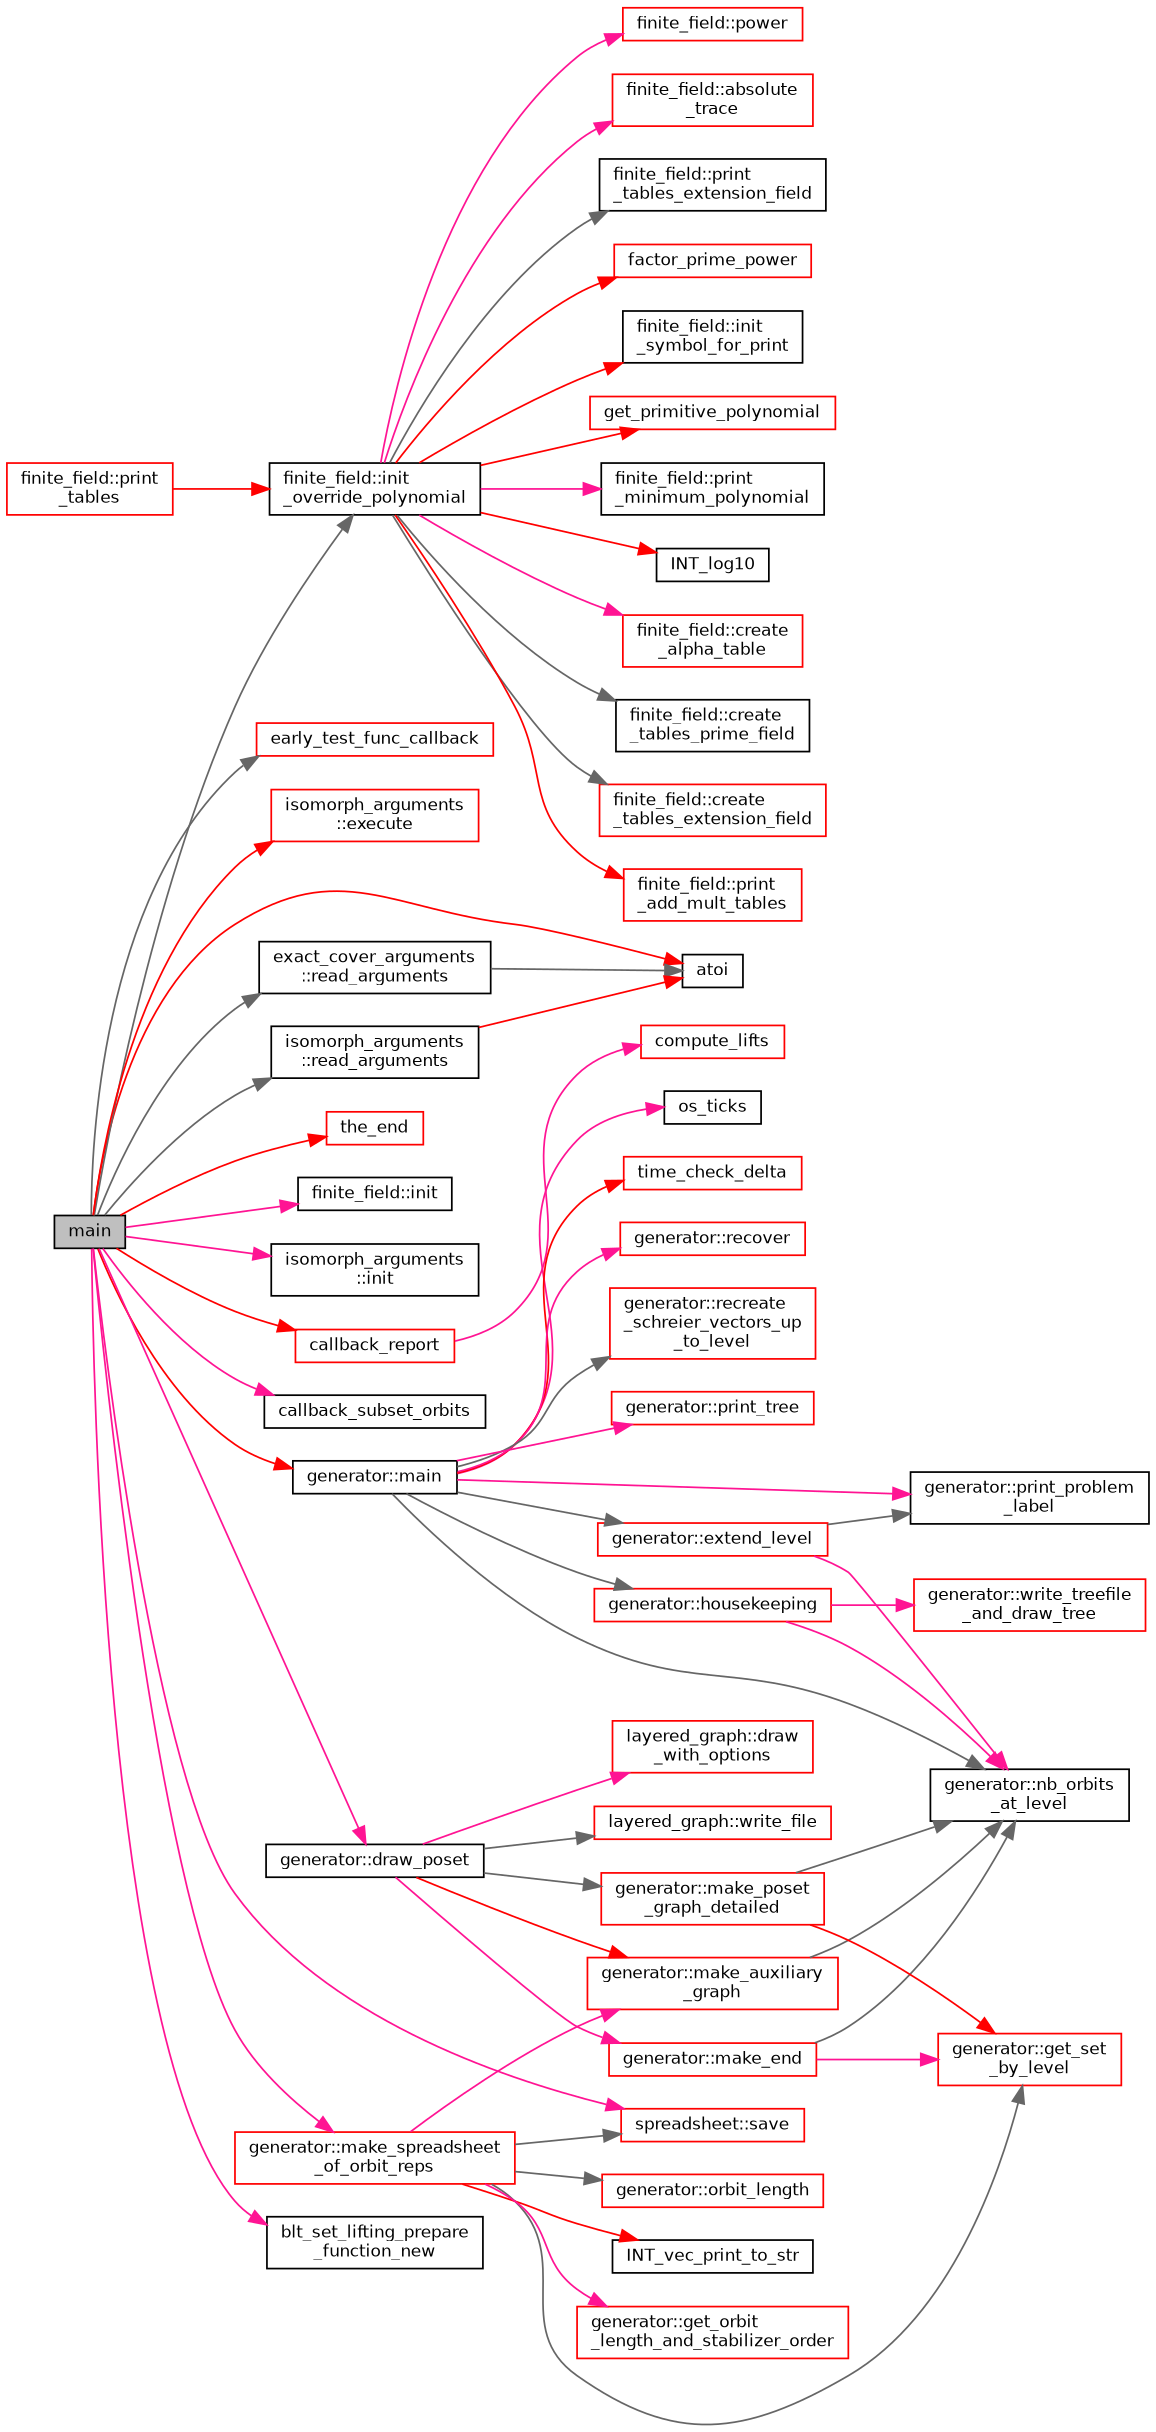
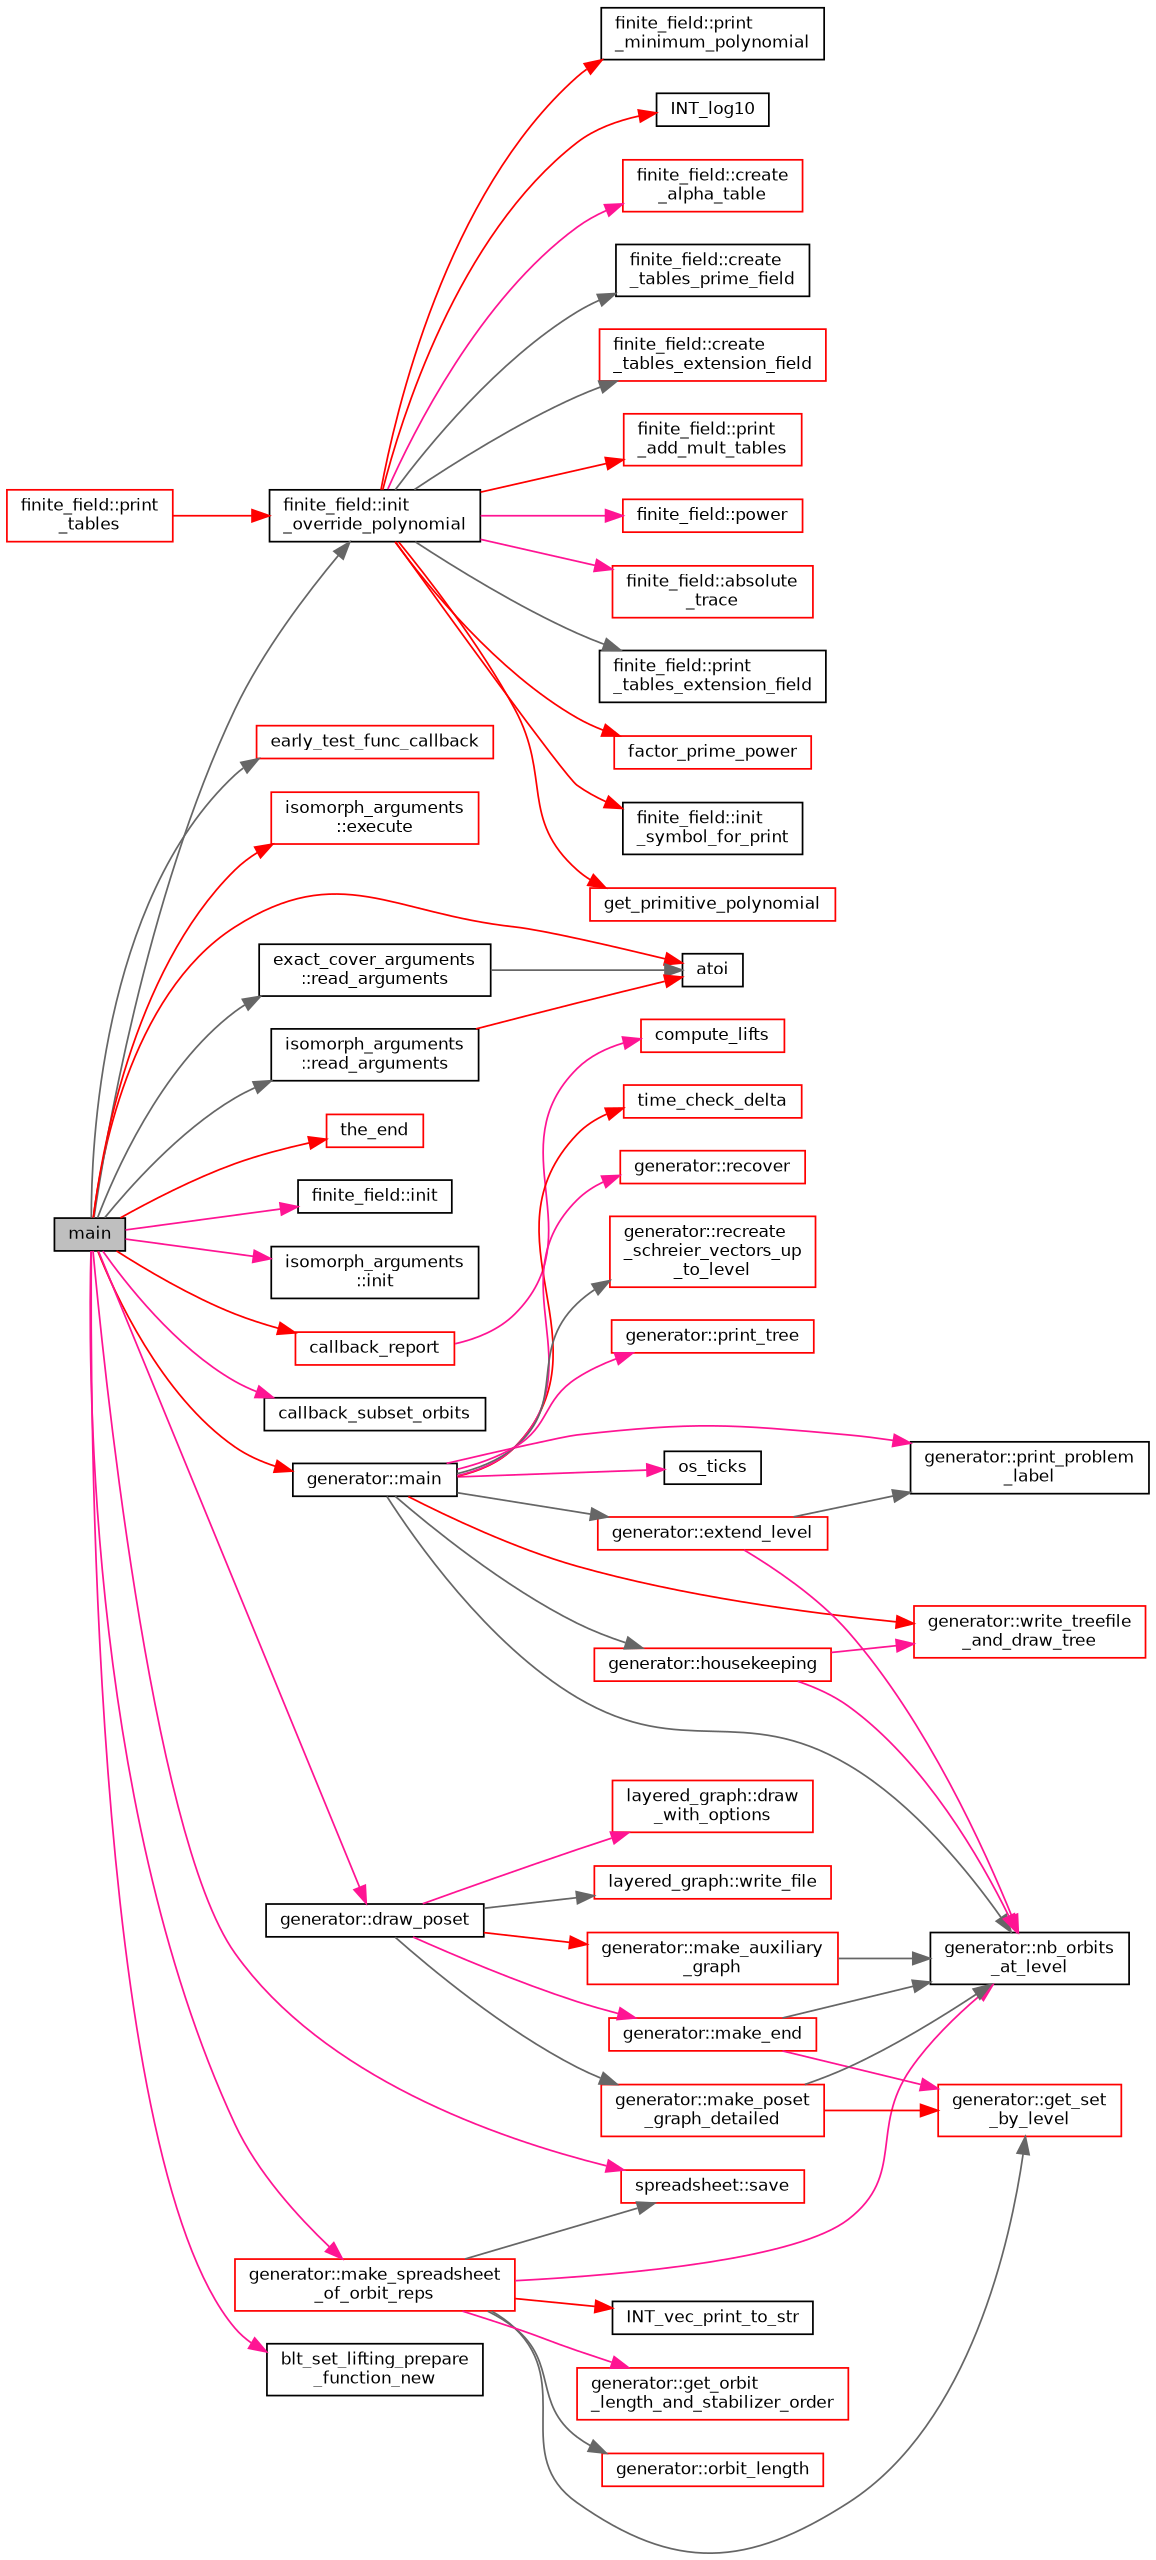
edge "finite_field::init _override_polynomial" -> "finite_field::print _minimum_polynomial": color deeppink -> red
edge "generator::main" -> "generator::write_treefile _and_draw_tree": added
edge "generator::make_spreadsheet _of_orbit_reps" -> "generator::make_auxiliary _graph": now "generator::make_spreadsheet _of_orbit_reps" -> "generator::nb_orbits _at_level"
